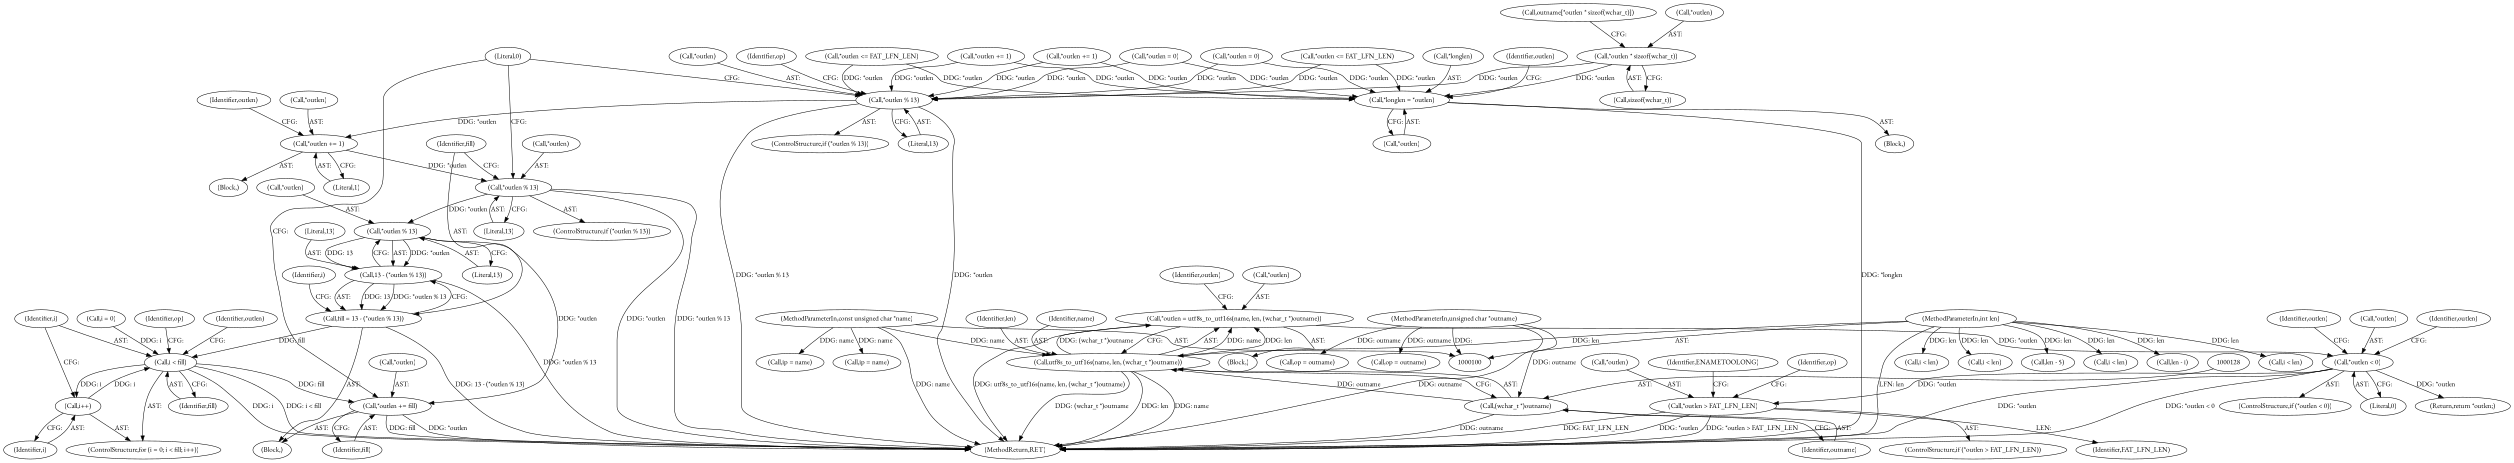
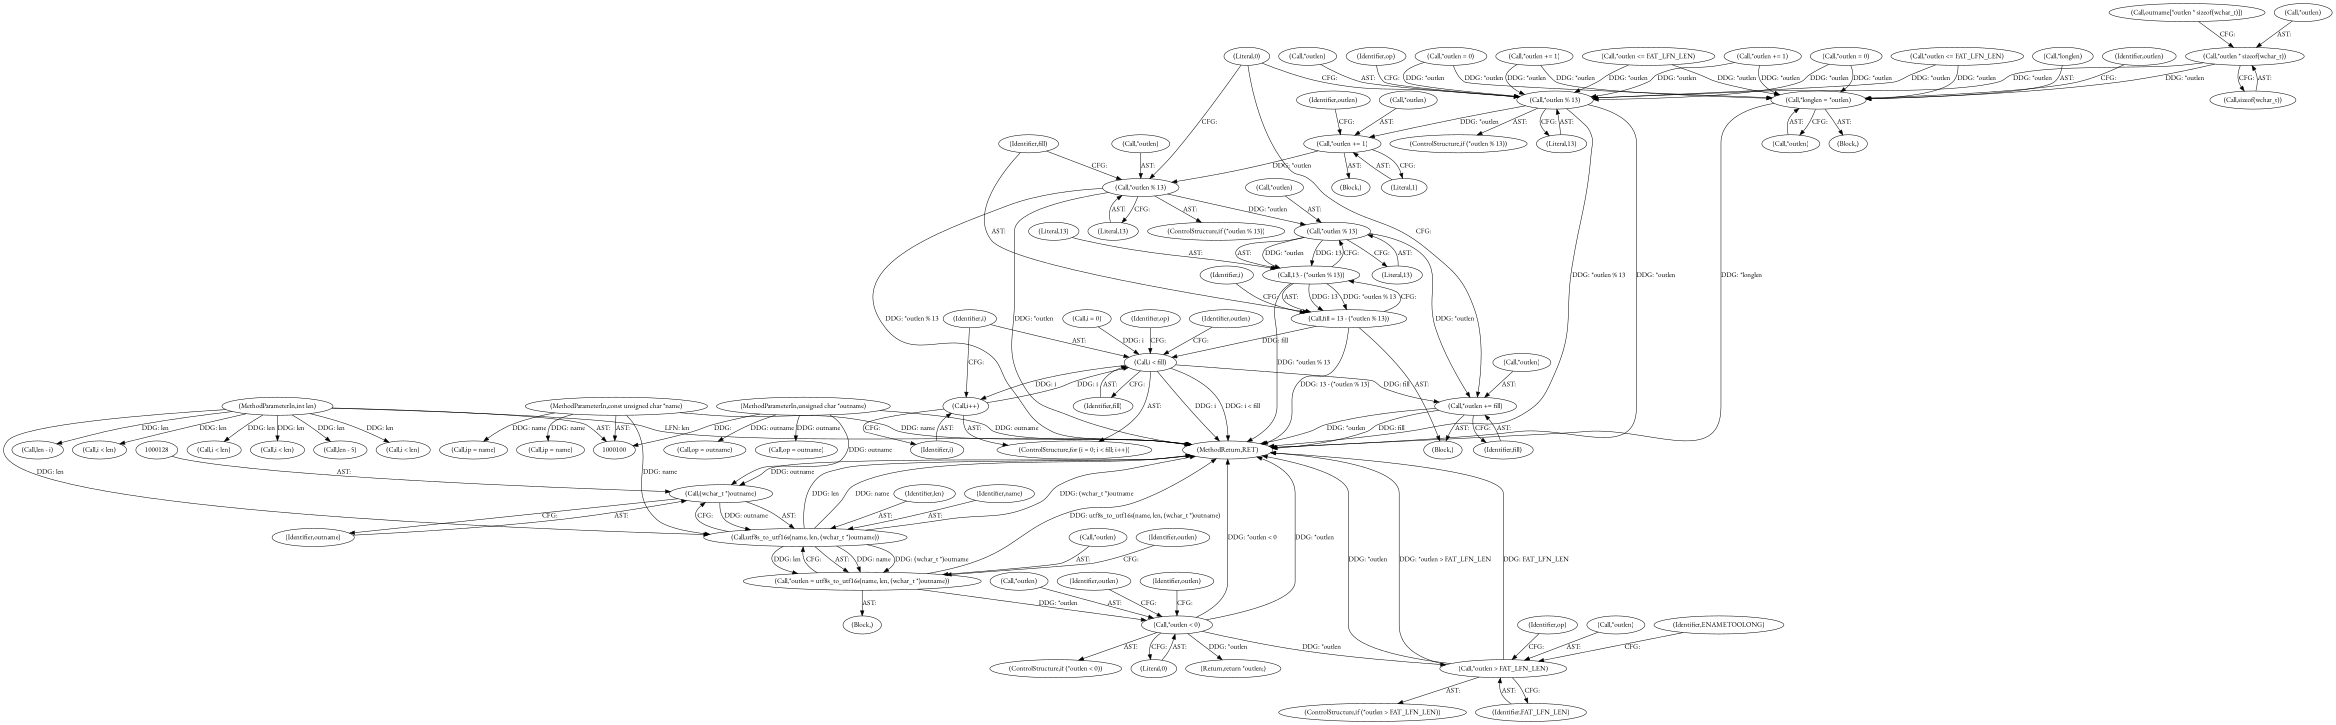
edge "(Call,*outlen > FAT_LFN_LEN)" -> "(Identifier,FAT_LFN_LEN)": label "LEN: " -> "CFG: "
edge "(Call,(wchar_t *)outname)" -> "(MethodReturn,RET)": reversed
edge "(Identifier,FAT_LFN_LEN)" -> "(Call,*outlen > FAT_LFN_LEN)": added, label "AST:"
